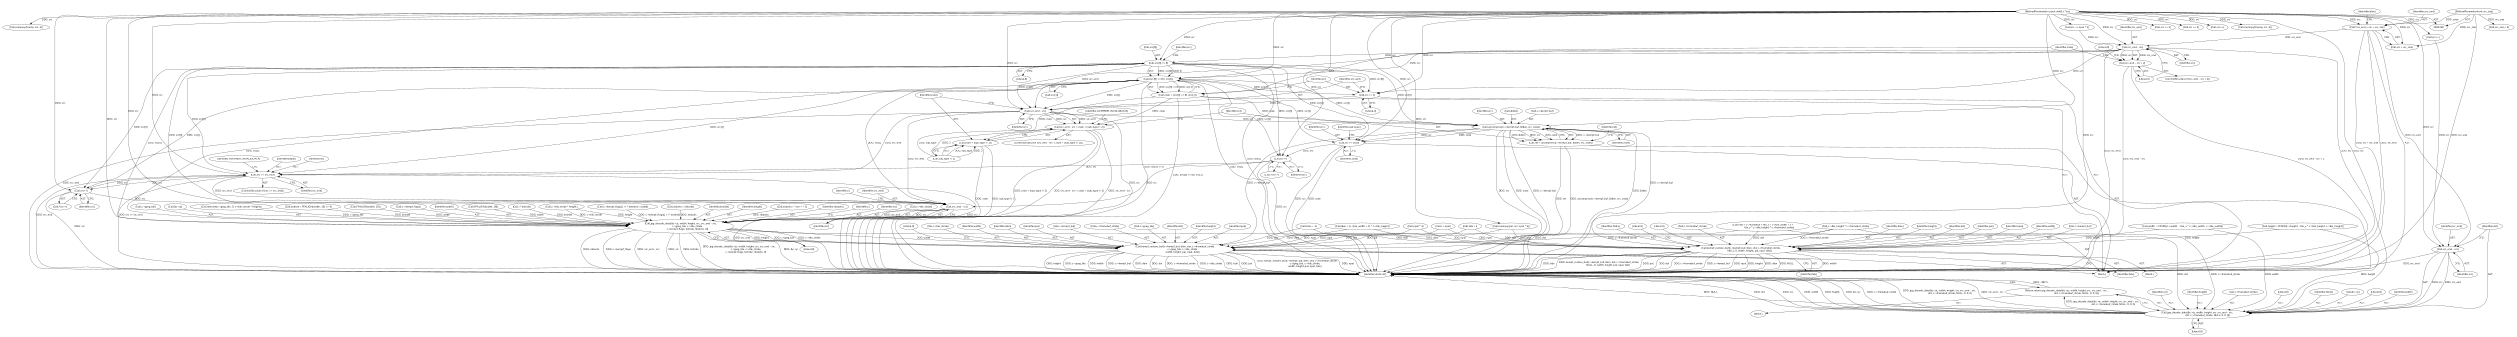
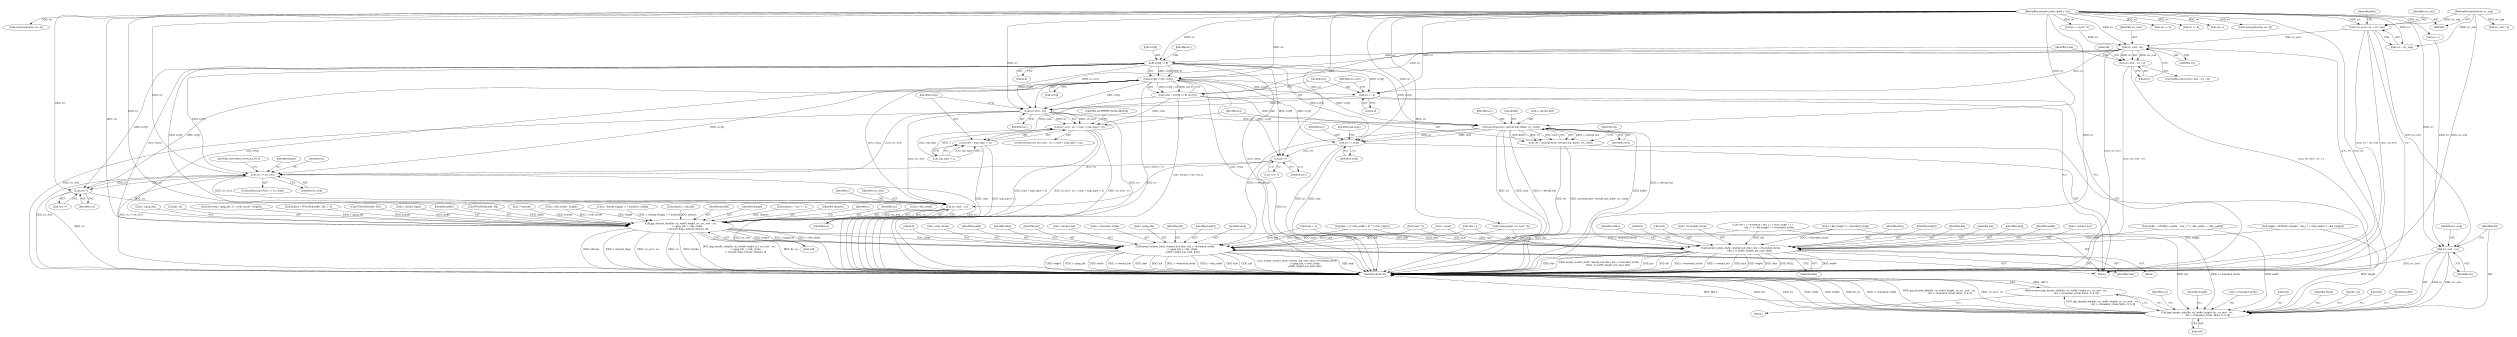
edge "(MethodParameterIn,int src_size)" -> "(Call,*src_end = src + src_size)": label "DDG: zsize" -> "DDG: src_size"
